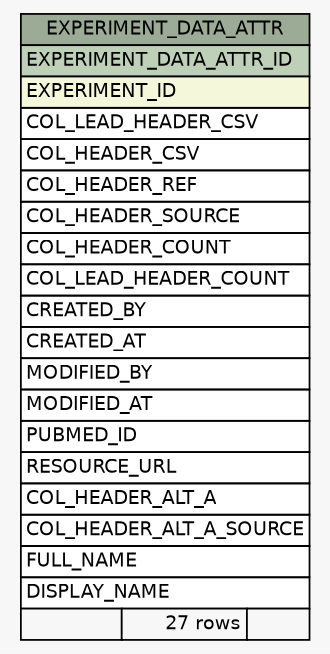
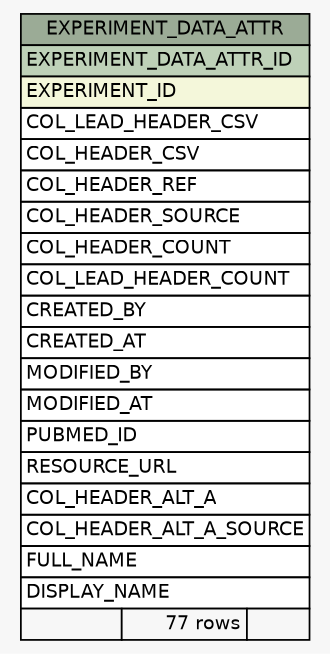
node "EXPERIMENT_DATA_ATTR": text "27 rows" -> "77 rows"
